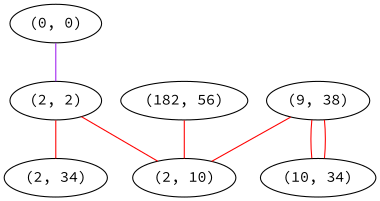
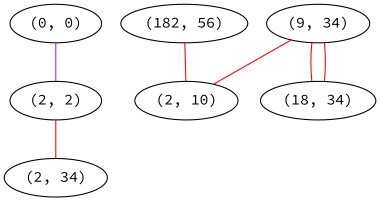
node "(9, 38)": label "(9, 38)" -> "(9, 34)"
edge "(2, 2)" -- "(2, 10)": removed
node "(10, 34)": label "(10, 34)" -> "(18, 34)"
